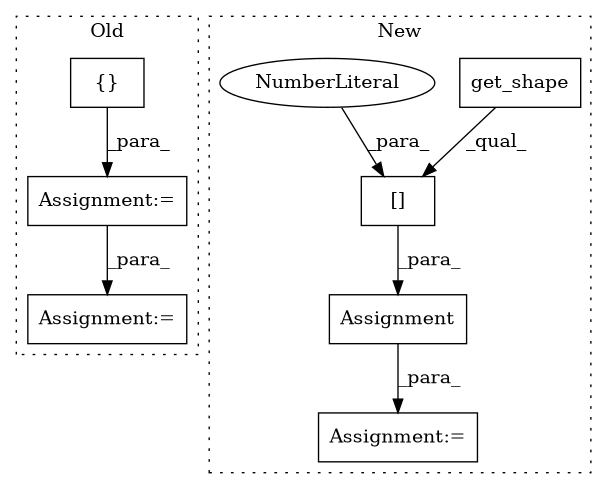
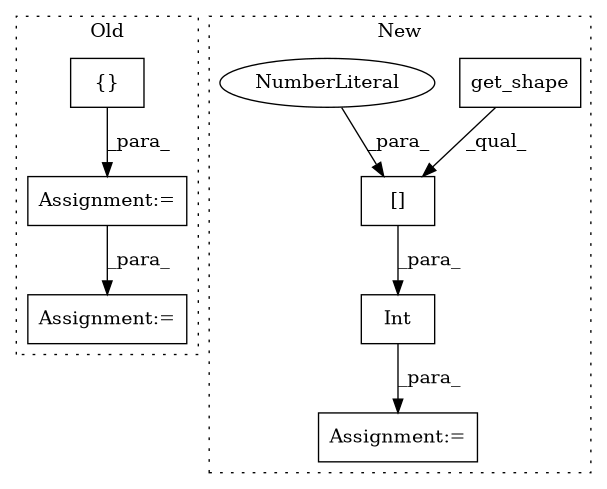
node "Assignment": label "Assignment" -> "Int"
